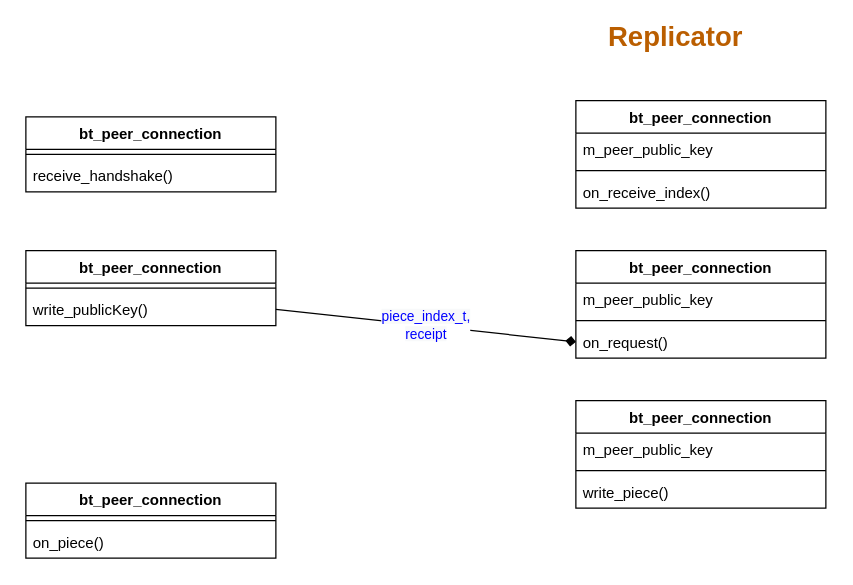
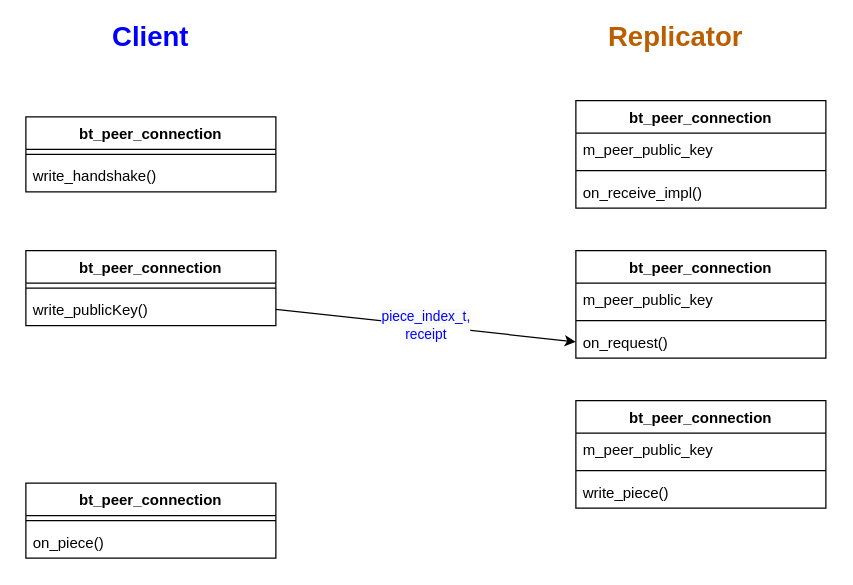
node "Client": added
node "receive_handshake()": label "receive_handshake()" -> "write_handshake()"
node "on_receive_index()": label "on_receive_index()" -> "on_receive_impl()"
edge "write_publicKey()" -> "on_request()": arrowhead diamond -> classic
